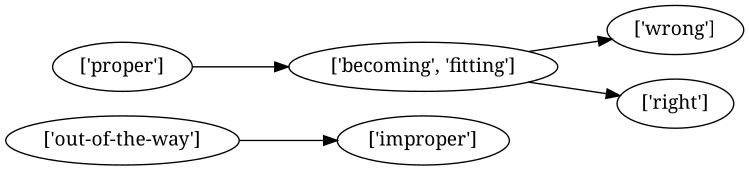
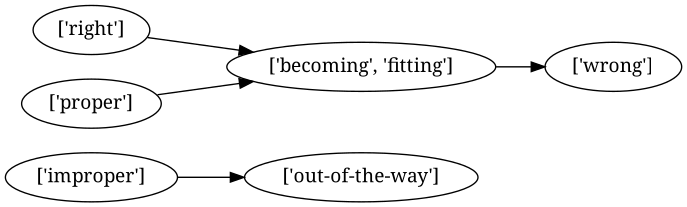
edge "['becoming', 'fitting']" -> "['right']": reversed
edge "['out-of-the-way']" -> "['improper']": reversed
